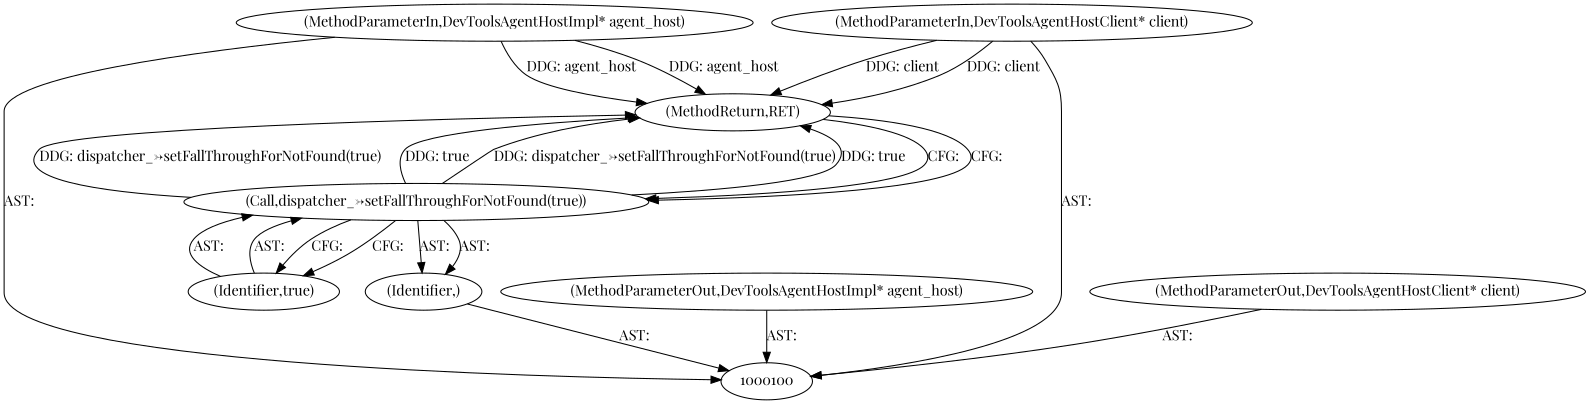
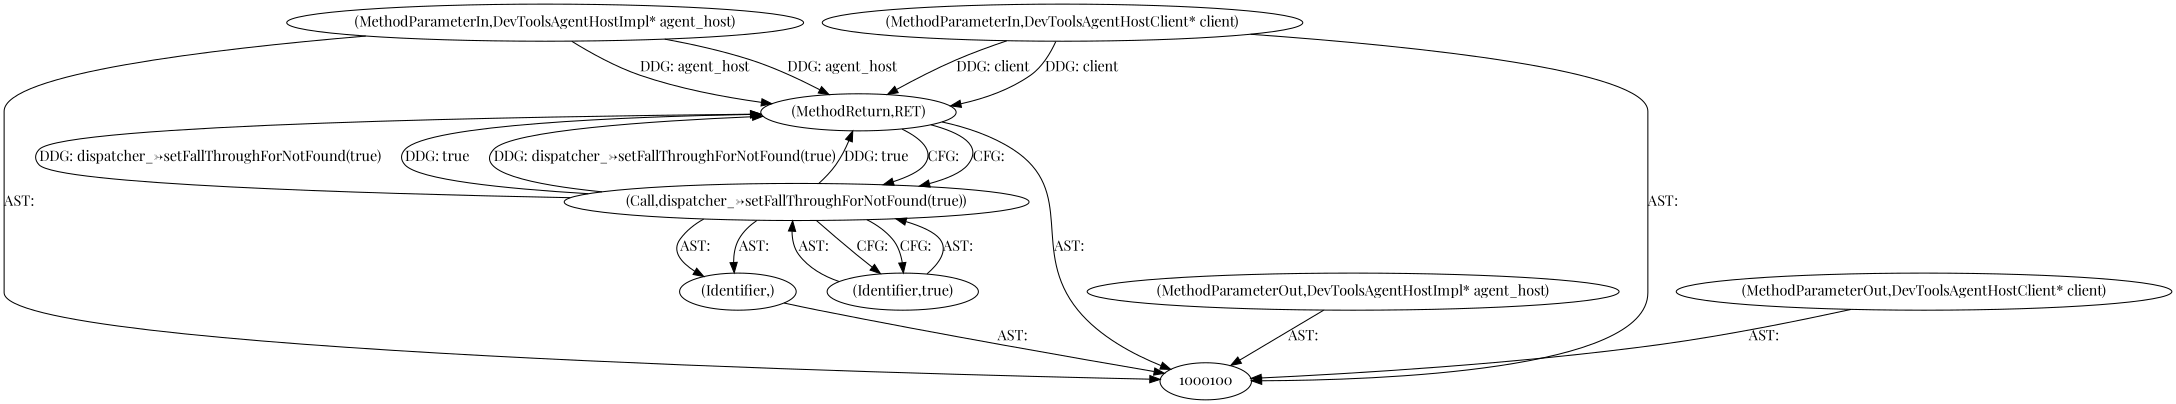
edge "(MethodReturn,RET)" -> "1000100": added, label "AST:"
